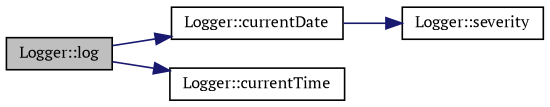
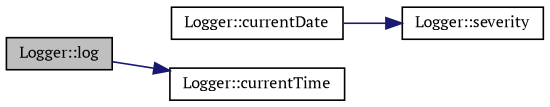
edge "Logger::log" -> "Logger::currentDate": removed
